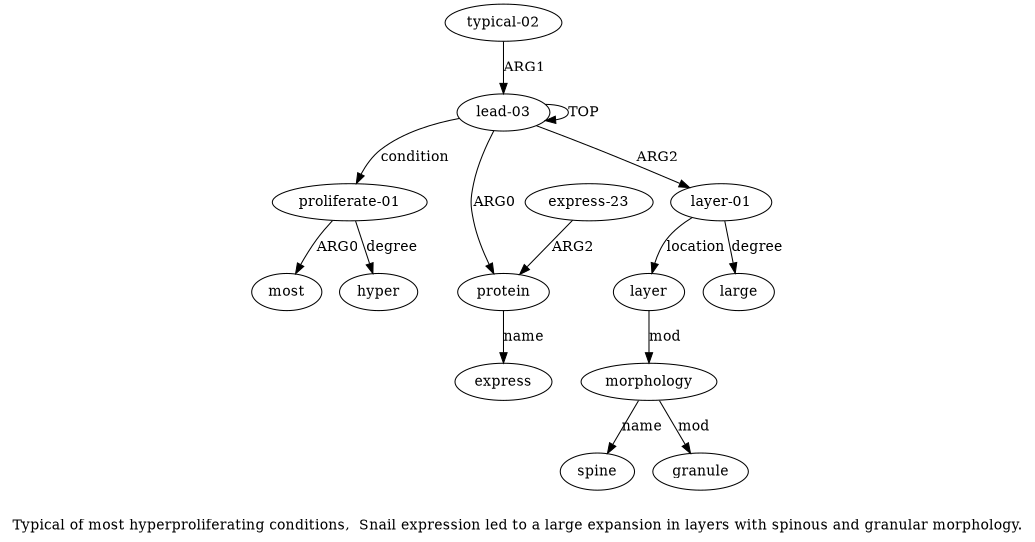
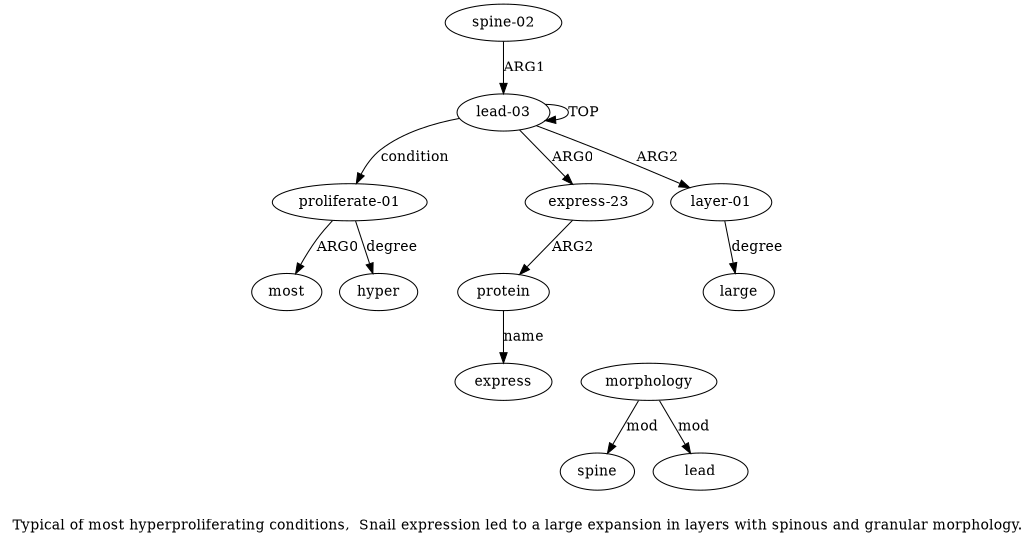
node "typical-02": label "typical-02" -> "spine-02"
edge "lead-03" -> "protein": now "lead-03" -> "express-23"
node "layer": removed
edge "morphology" -> "spine": label "name" -> "mod"
node "granule": label "granule" -> "lead"
